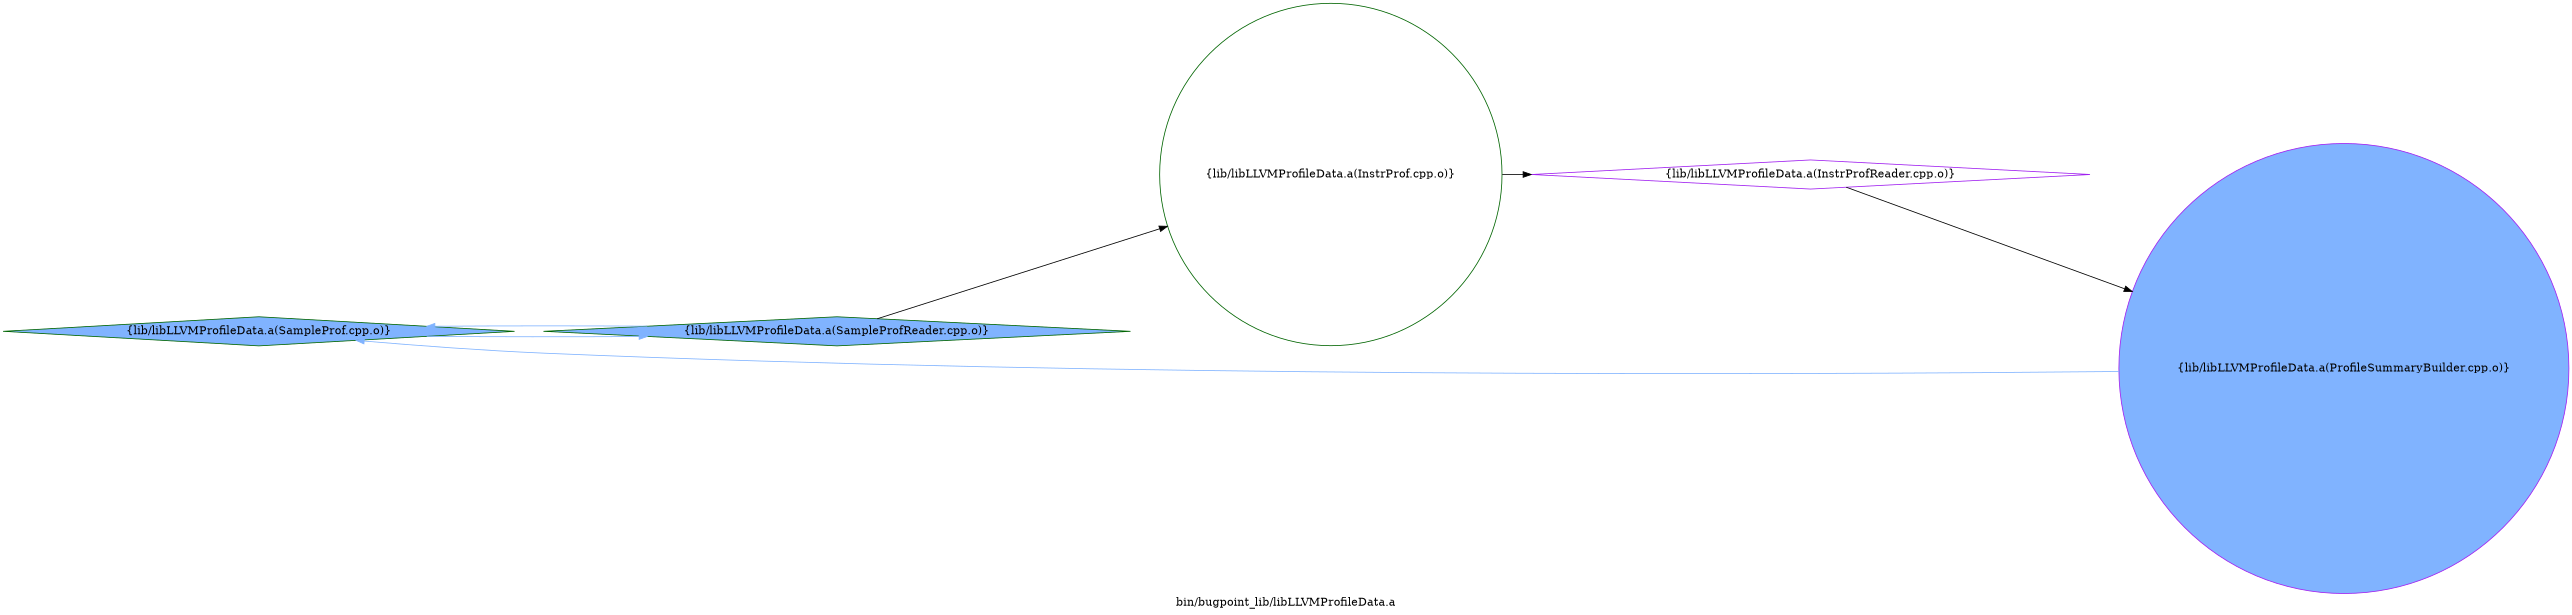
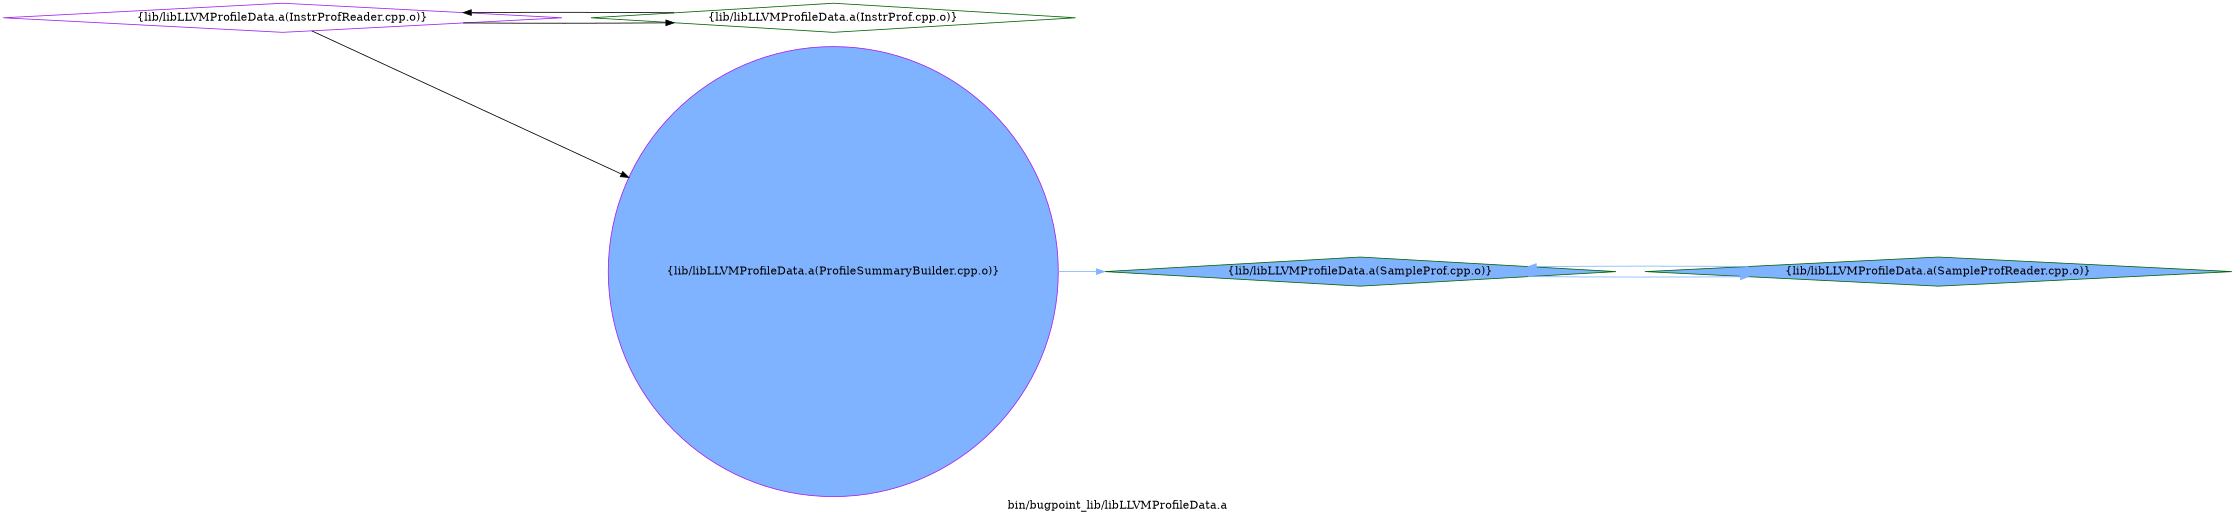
node "{lib/libLLVMProfileData.a(InstrProf.cpp.o)}": shape circle -> diamond
edge "{lib/libLLVMProfileData.a(SampleProfReader.cpp.o)}" -> "{lib/libLLVMProfileData.a(InstrProf.cpp.o)}": now "{lib/libLLVMProfileData.a(InstrProfReader.cpp.o)}" -> "{lib/libLLVMProfileData.a(InstrProf.cpp.o)}"
